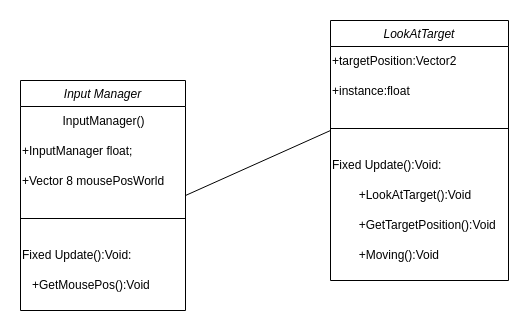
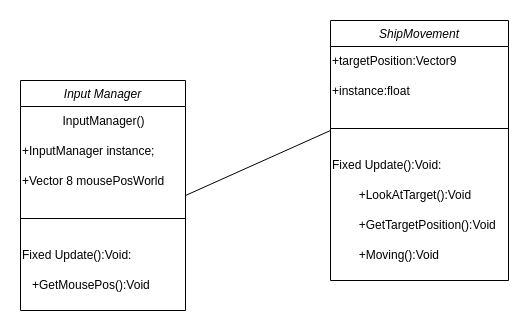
node "LookAtTarget": label "LookAtTarget" -> "ShipMovement"
node "+targetPosition:Vector2": label "+targetPosition:Vector2" -> "+targetPosition:Vector9"
node "+InputManager float;": label "+InputManager float;" -> "+InputManager instance;"
